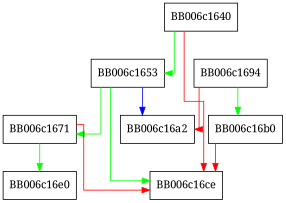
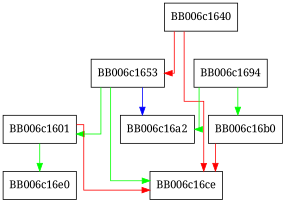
edge "BB006c1640" -> "BB006c1653": color green -> red
edge "BB006c1694" -> "BB006c16a2": color red -> green
node "BB006c1671": label "BB006c1671" -> "BB006c1601"
